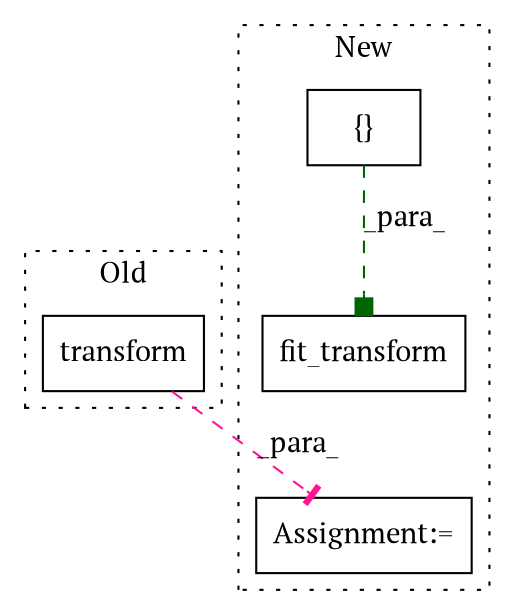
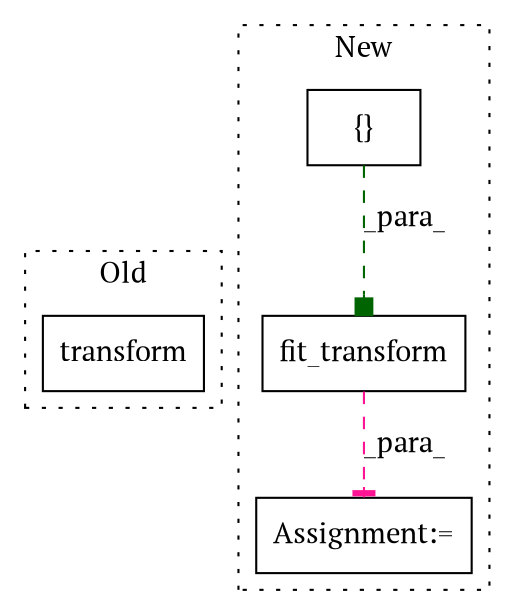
edge "transform" -> "Assignment:=": now "fit_transform" -> "Assignment:="
